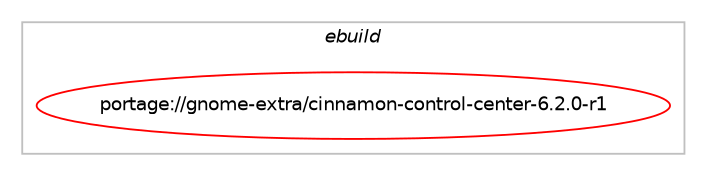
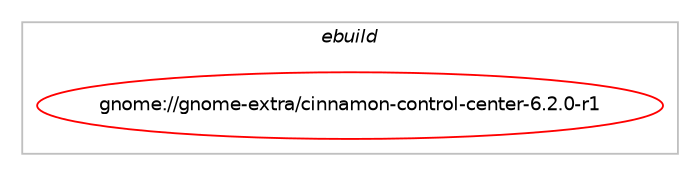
node "portage://gnome-extra/cinnamon-control-center-6.2.0-r1": label "portage://gnome-extra/cinnamon-control-center-6.2.0-r1" -> "gnome://gnome-extra/cinnamon-control-center-6.2.0-r1"
